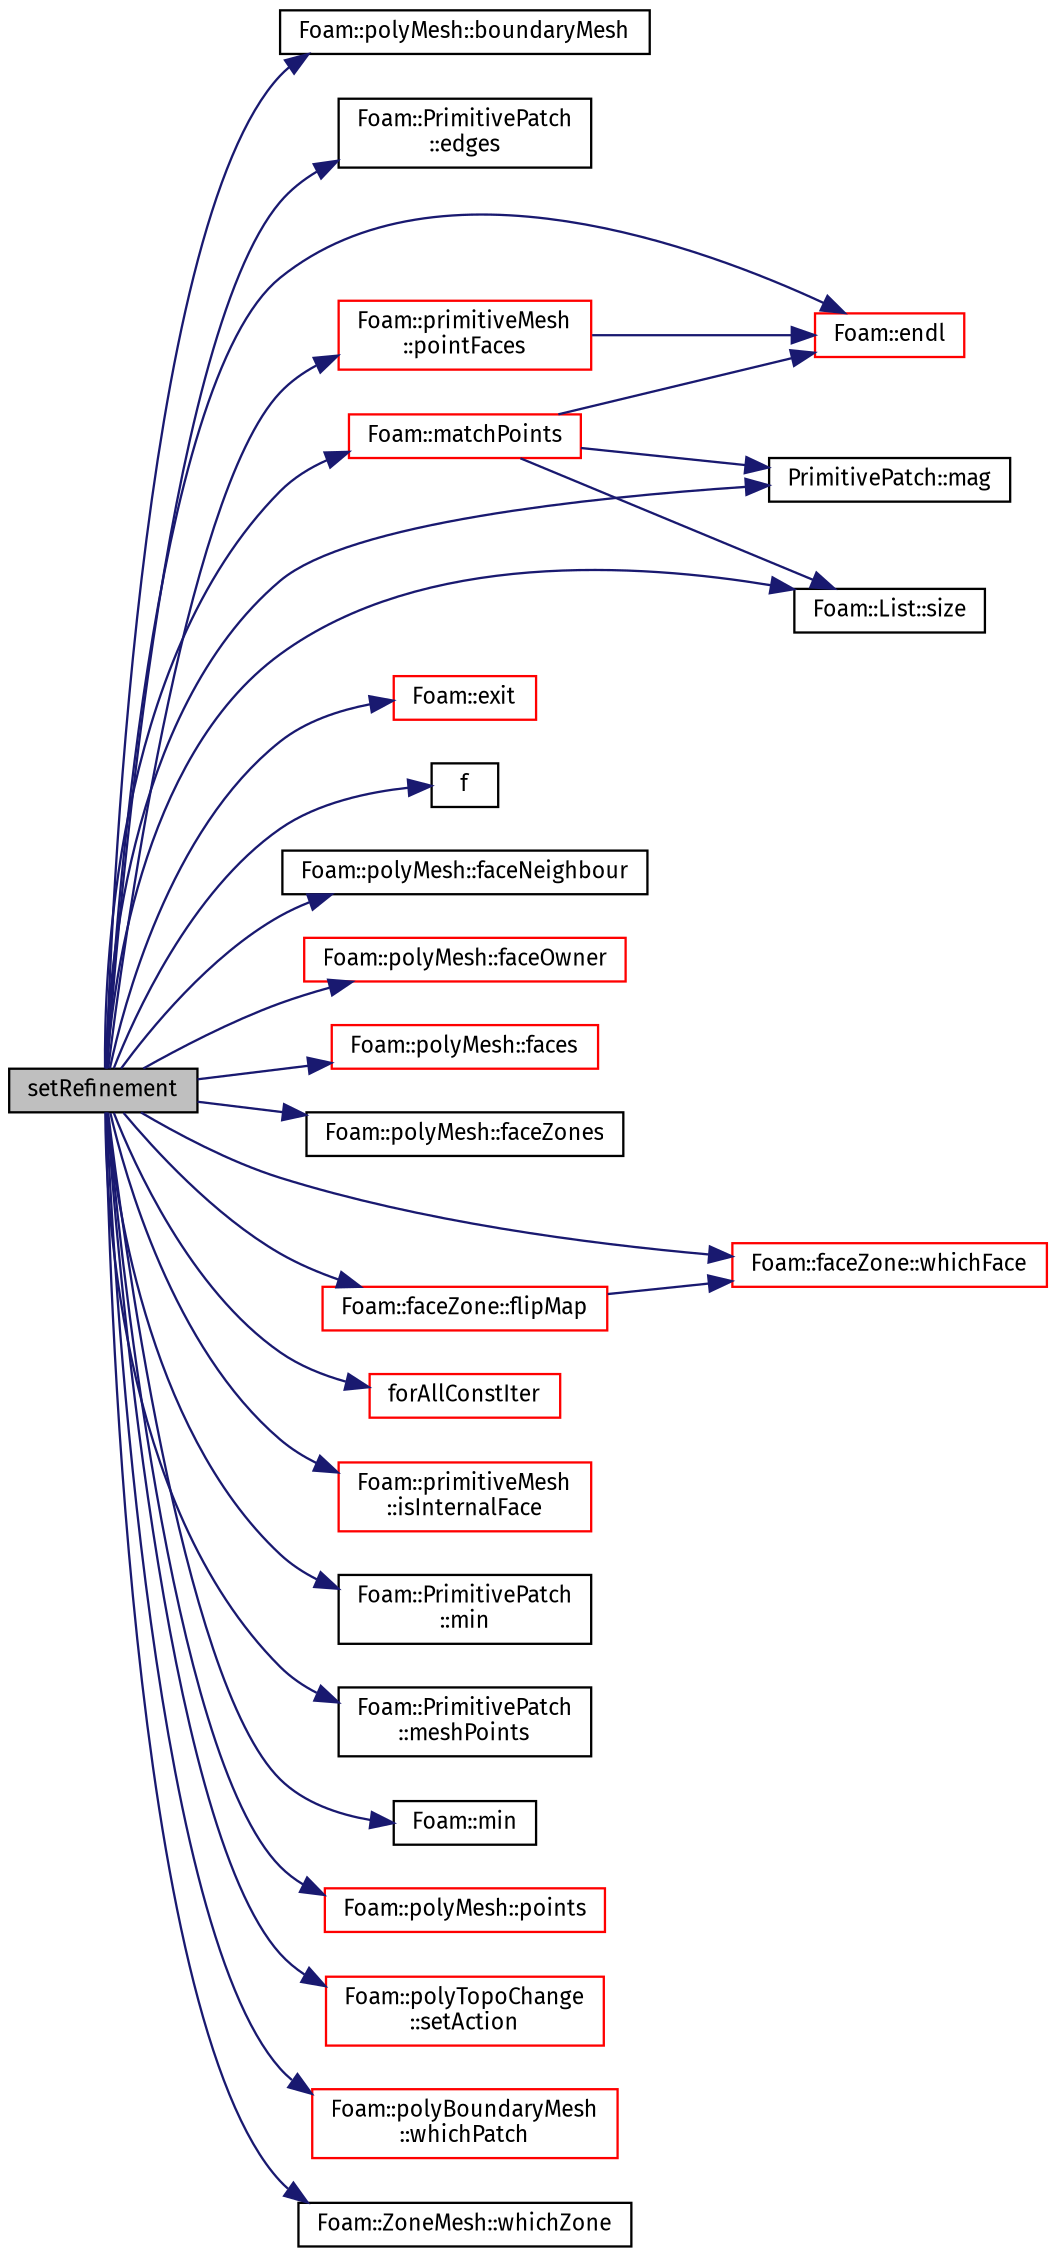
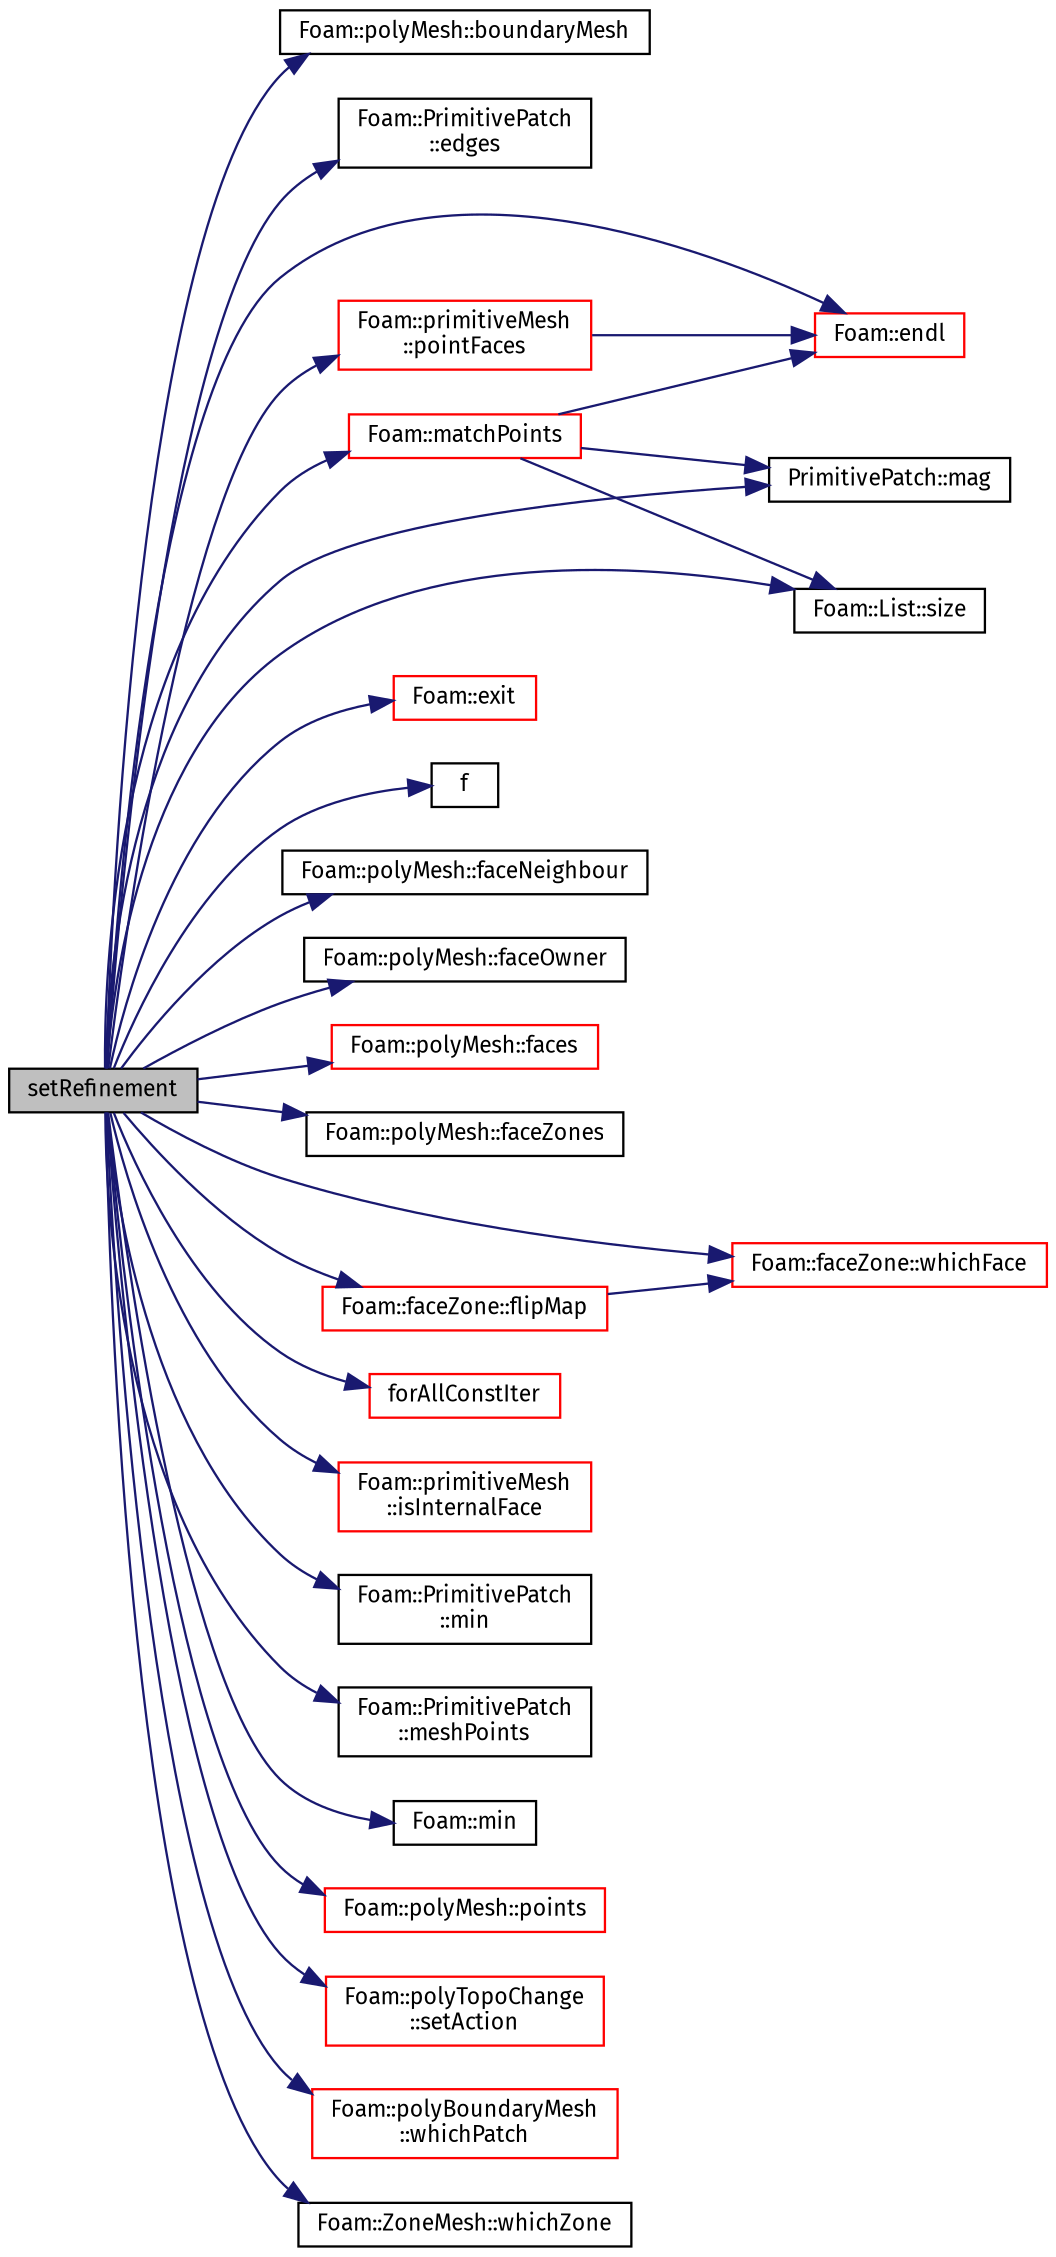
node "Foam::polyMesh::faceOwner": color red -> black
